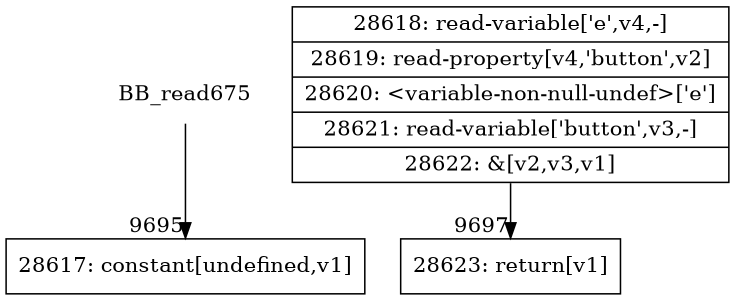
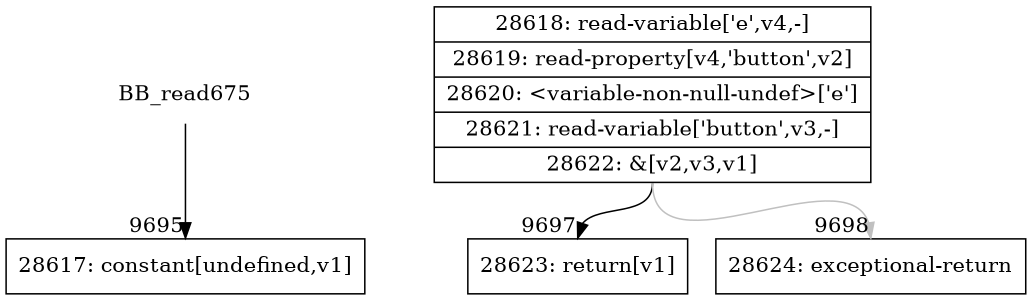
node "28624: exceptional-return": added
